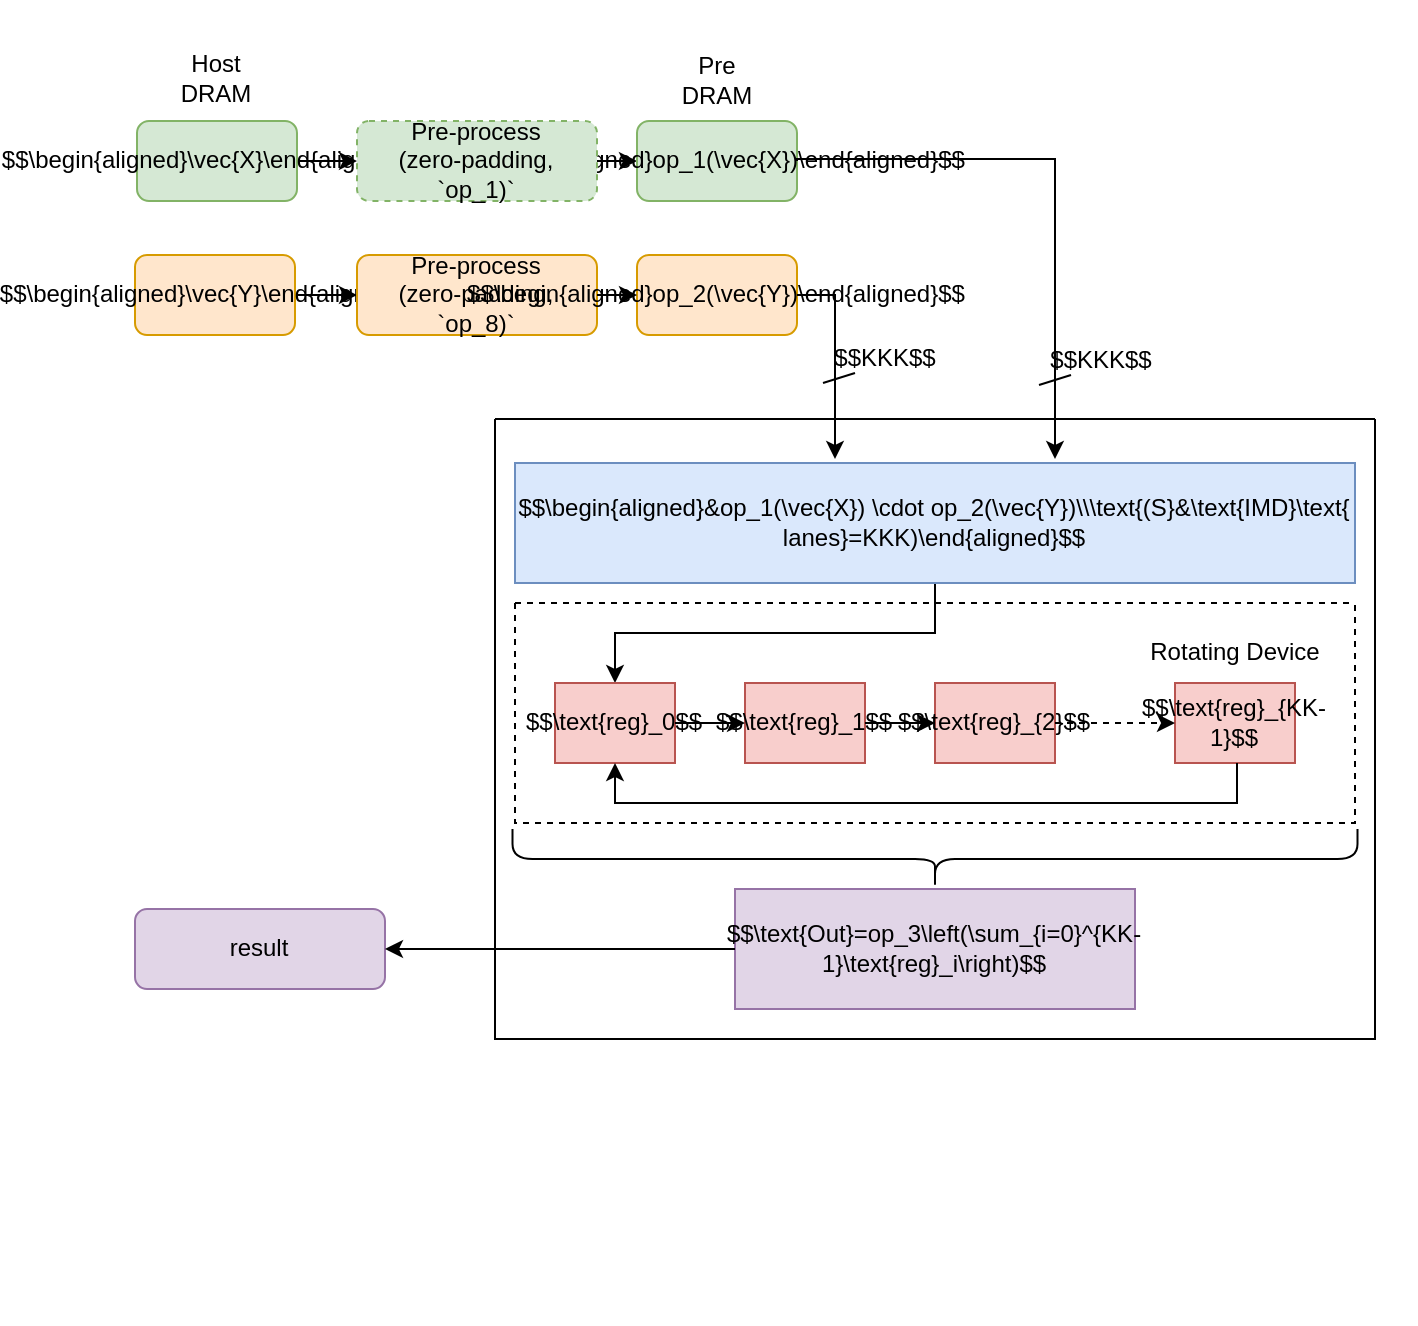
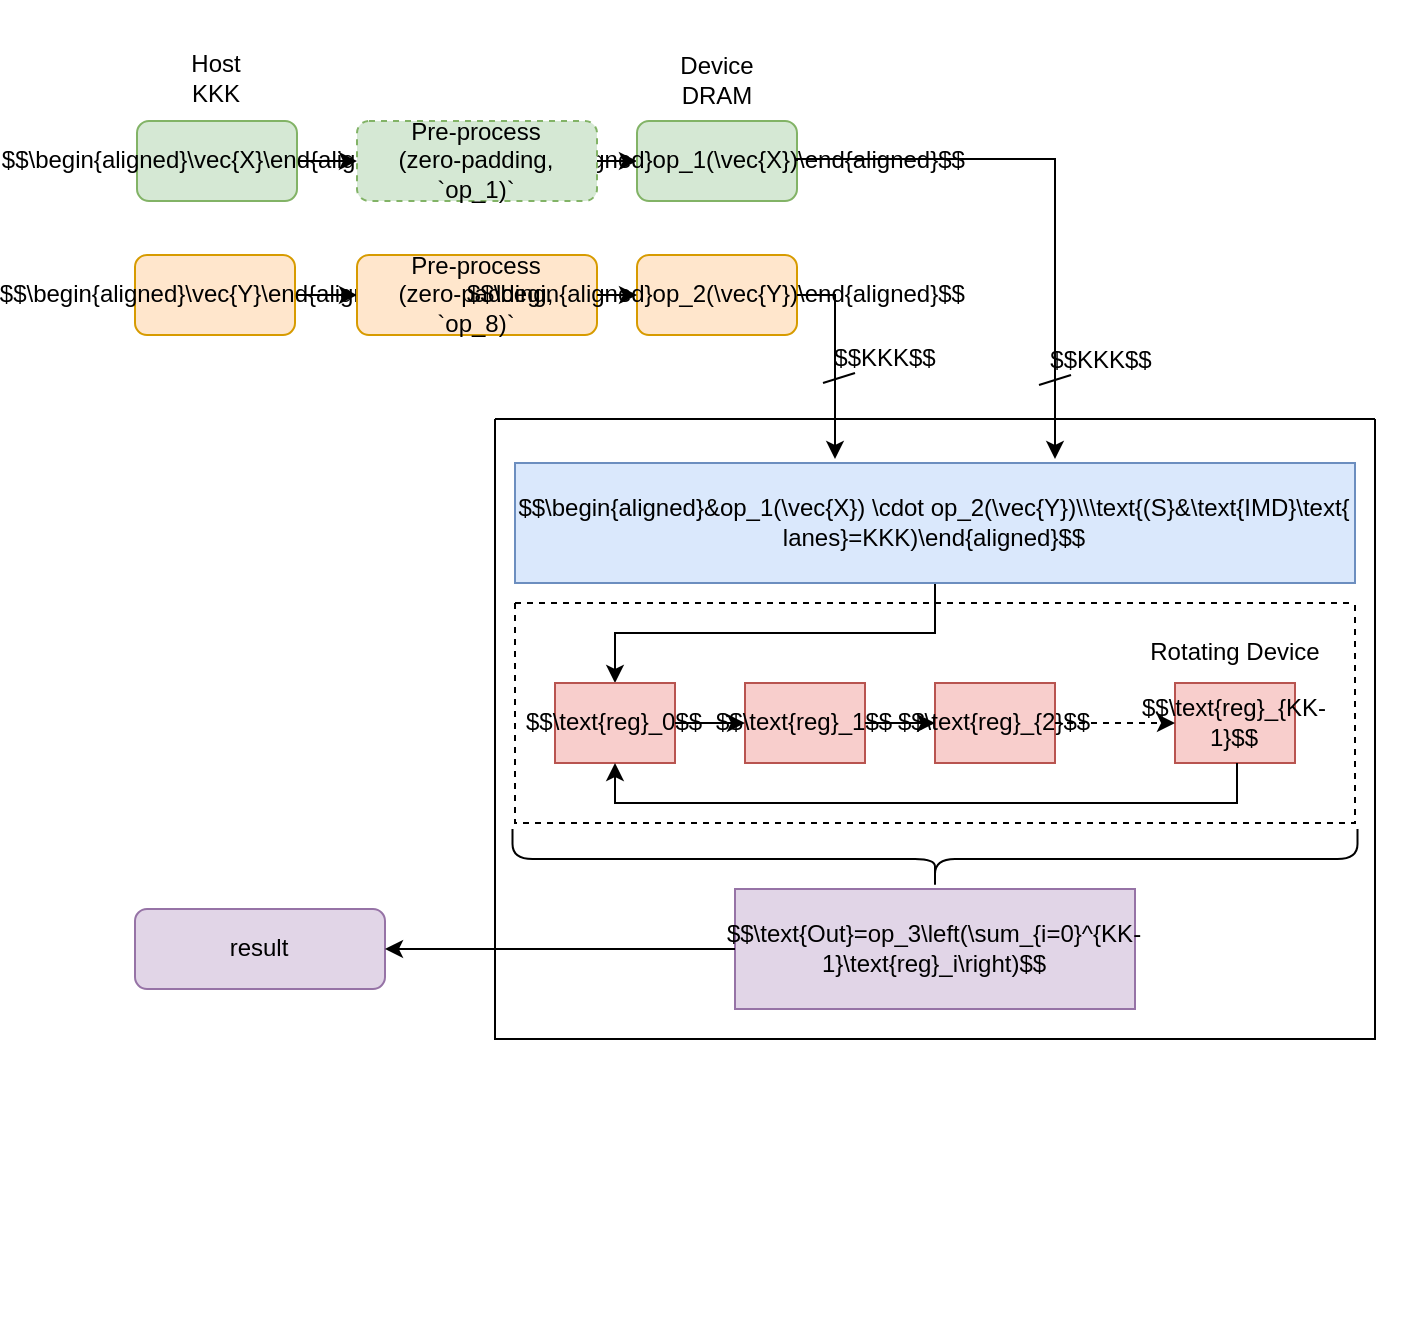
node "Host DRAM": label "Host DRAM" -> "Host KKK"
node "Pre DRAM": label "Pre DRAM" -> "Device DRAM"
